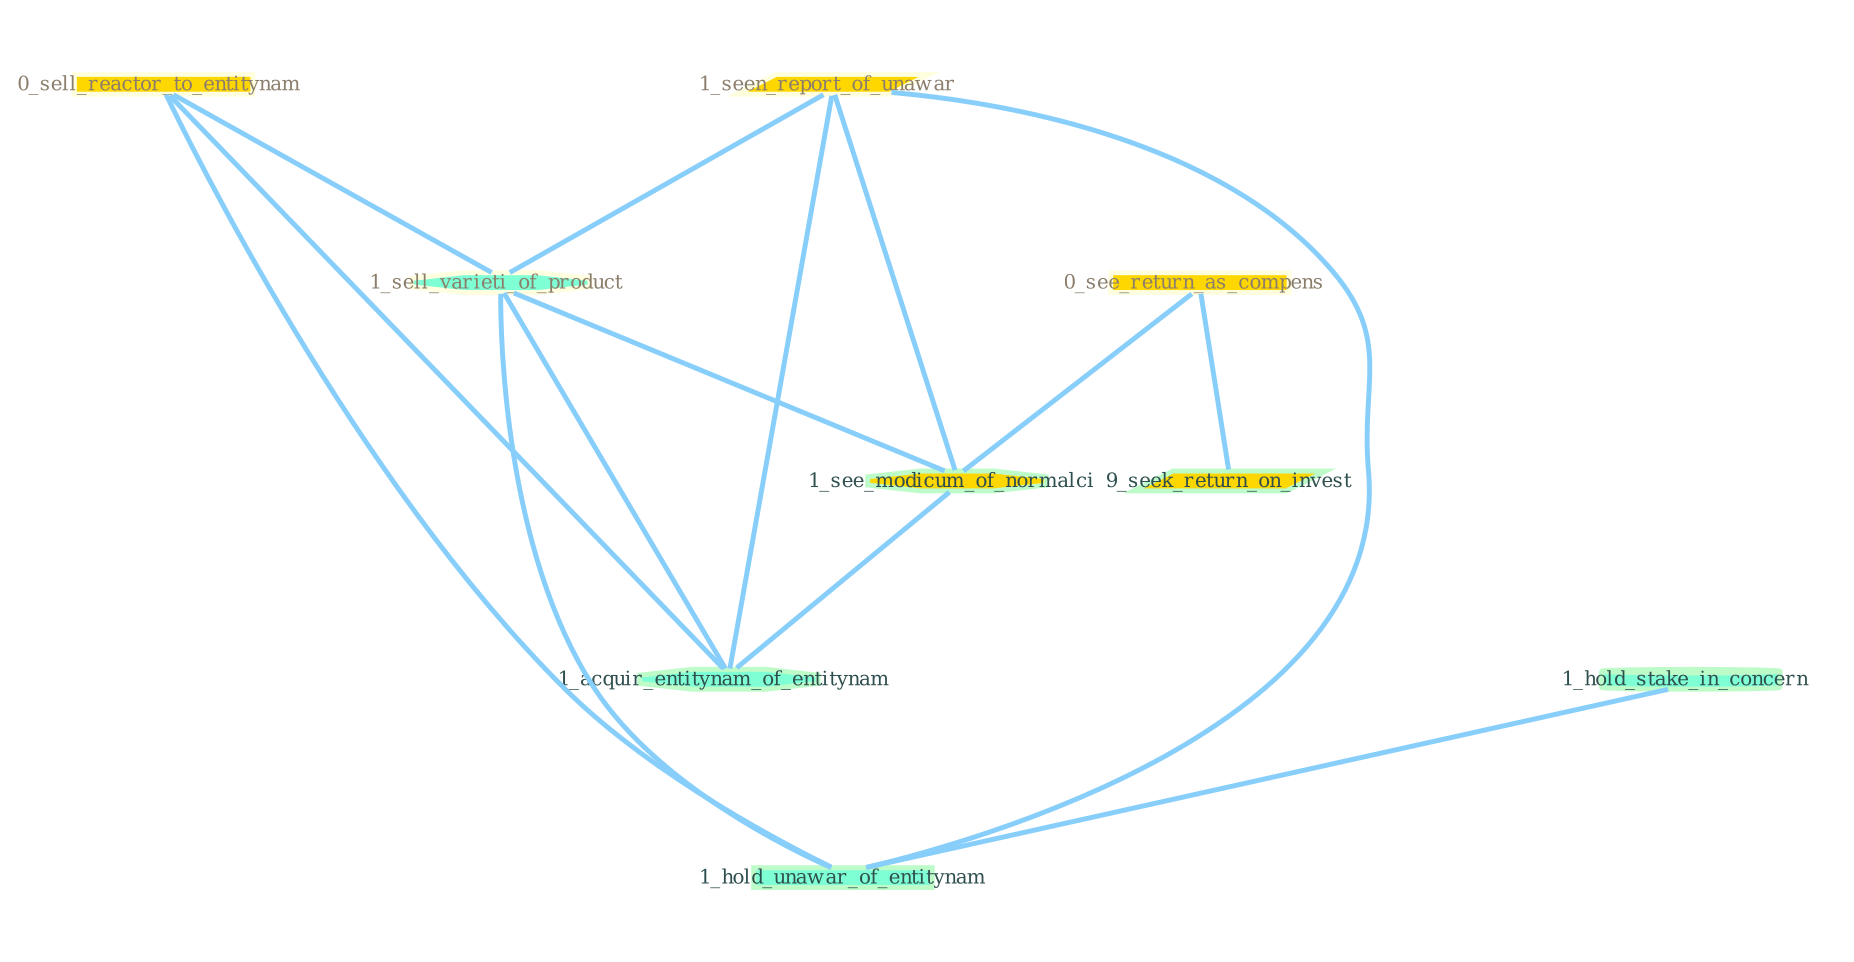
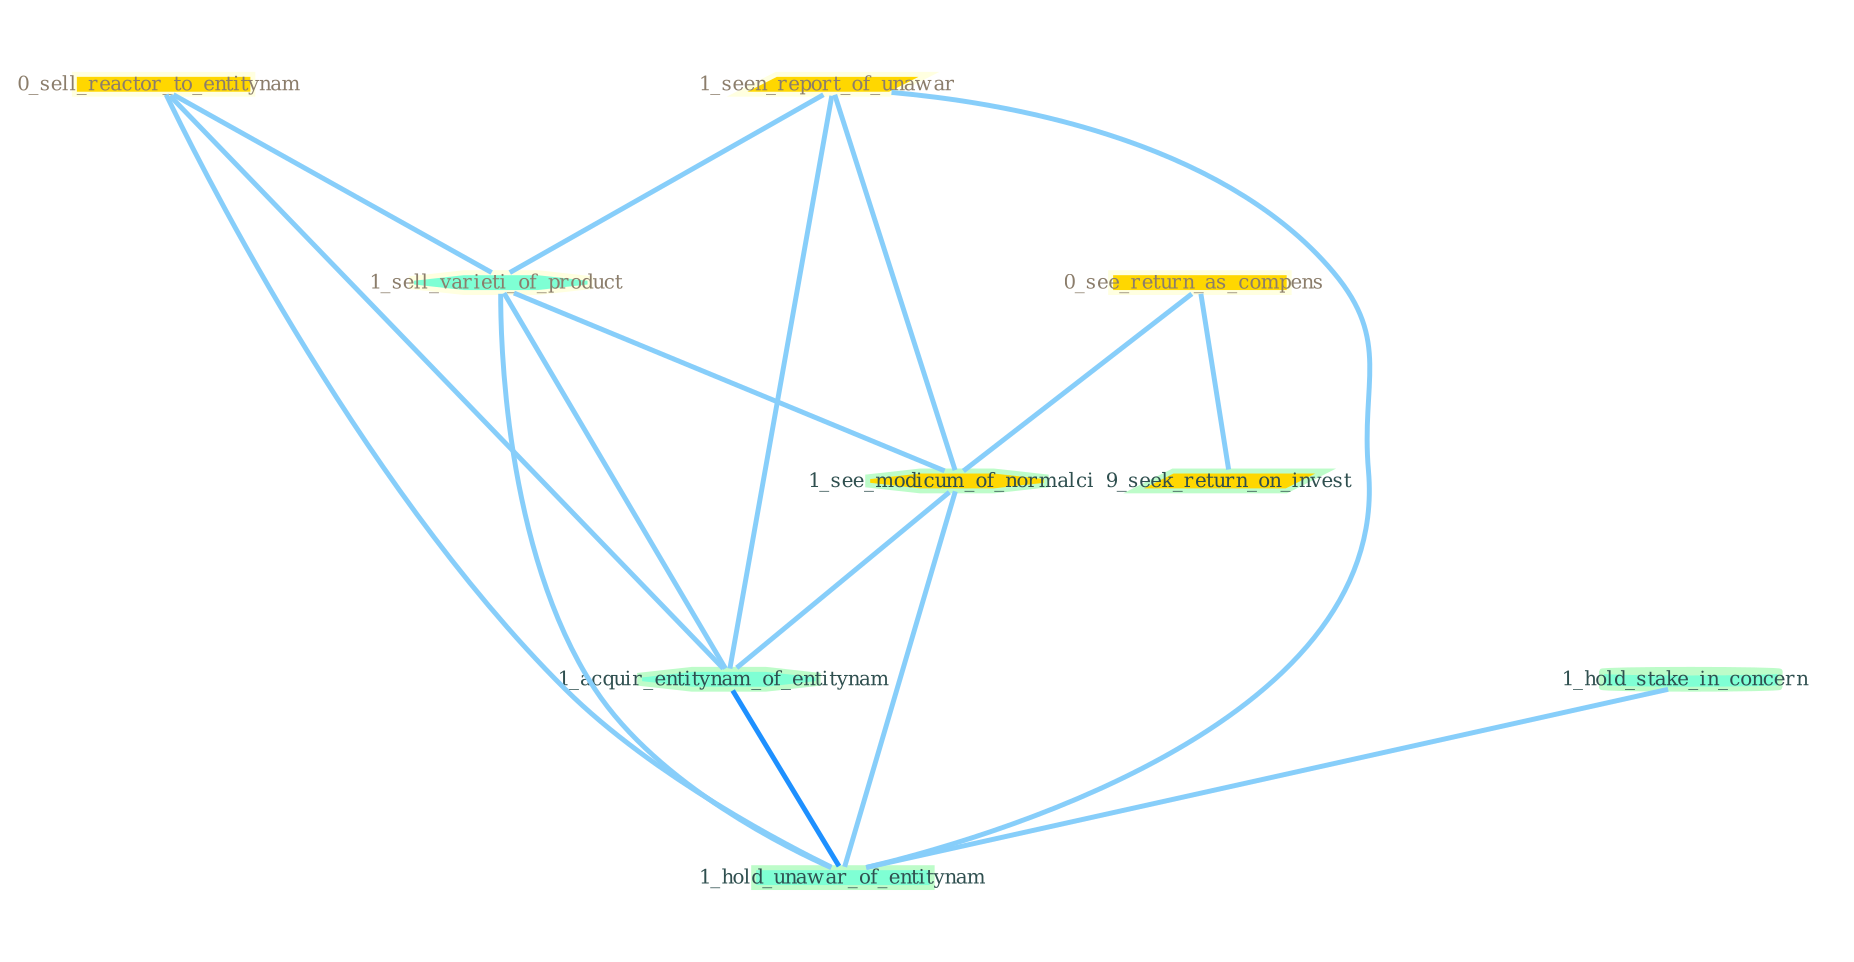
edge "1_see_modicum_of_normalci" -- "1_hold_unawar_of_entitynam": added
edge "1_acquir_entitynam_of_entitynam" -- "1_hold_unawar_of_entitynam": added
